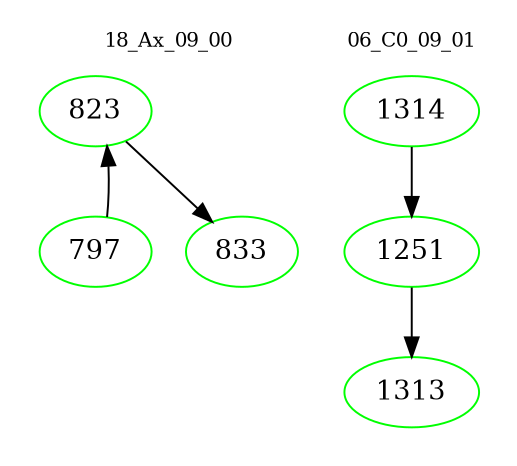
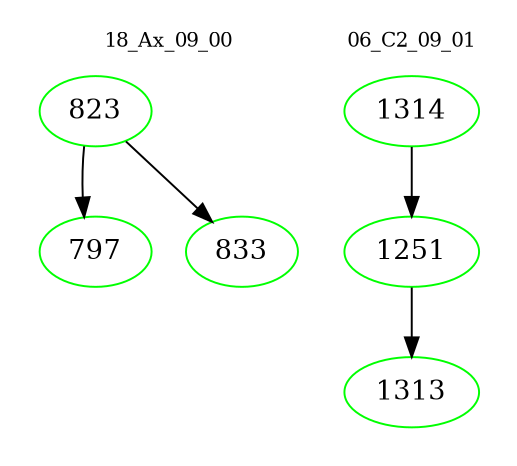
cluster "06_C0_09_01": label "06_C0_09_01" -> "06_C2_09_01"
edge "797" -> "823": reversed
